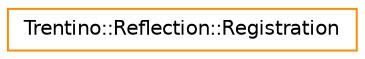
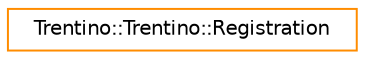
node "Trentino::Reflection::Registration": label "Trentino::Reflection::Registration" -> "Trentino::Trentino::Registration"
